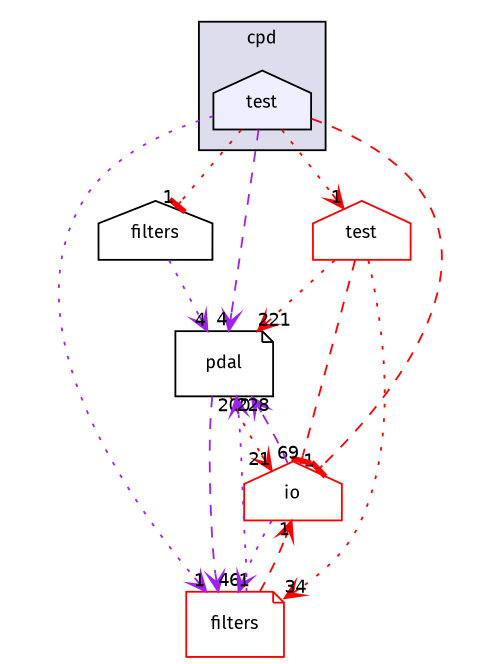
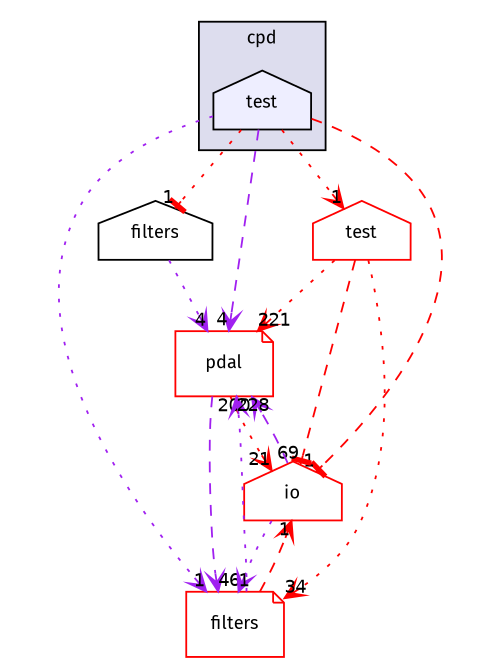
node "pdal": color black -> red
